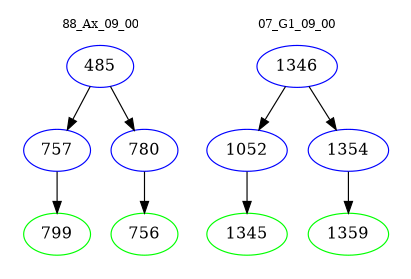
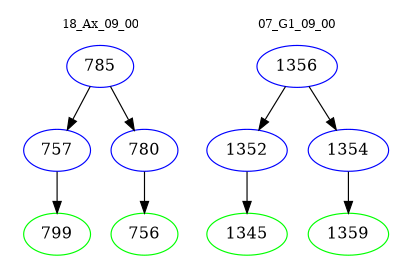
cluster "88_Ax_09_00": label "88_Ax_09_00" -> "18_Ax_09_00"
node "485": label "485" -> "785"
node "1346": label "1346" -> "1356"
node "1052": label "1052" -> "1352"
